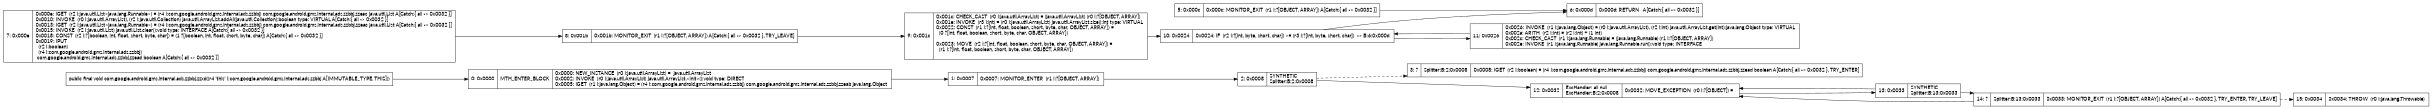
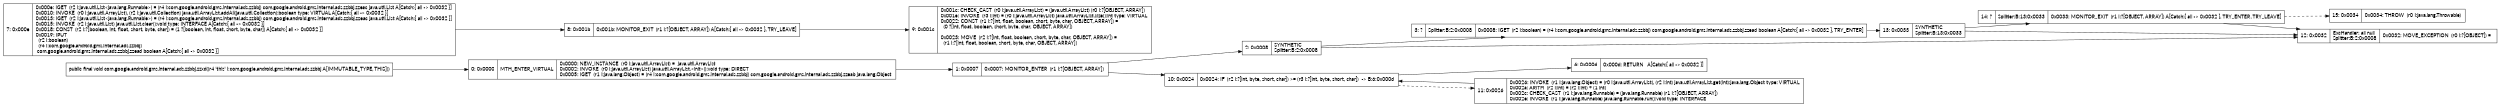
node "5: 0x000c": removed
edge "9: 0x001c" -> "10: 0x0024": now "1: 0x0007" -> "10: 0x0024"
edge "10: 0x0024" -> "11: 0x0026": style solid -> dashed
edge "2: 0x0008" -> "3: ?": style dashed -> solid
node "0: 0x0000": text "MTH_ENTER_BLOCK" -> "MTH_ENTER_VIRTUAL"
node "12: 0x0032": text "ExcHandler:B:2:0x0008" -> "Splitter:B:2:0x0008"
edge "12: 0x0032" -> "13: 0x0033": now "3: ?" -> "13: 0x0033"
